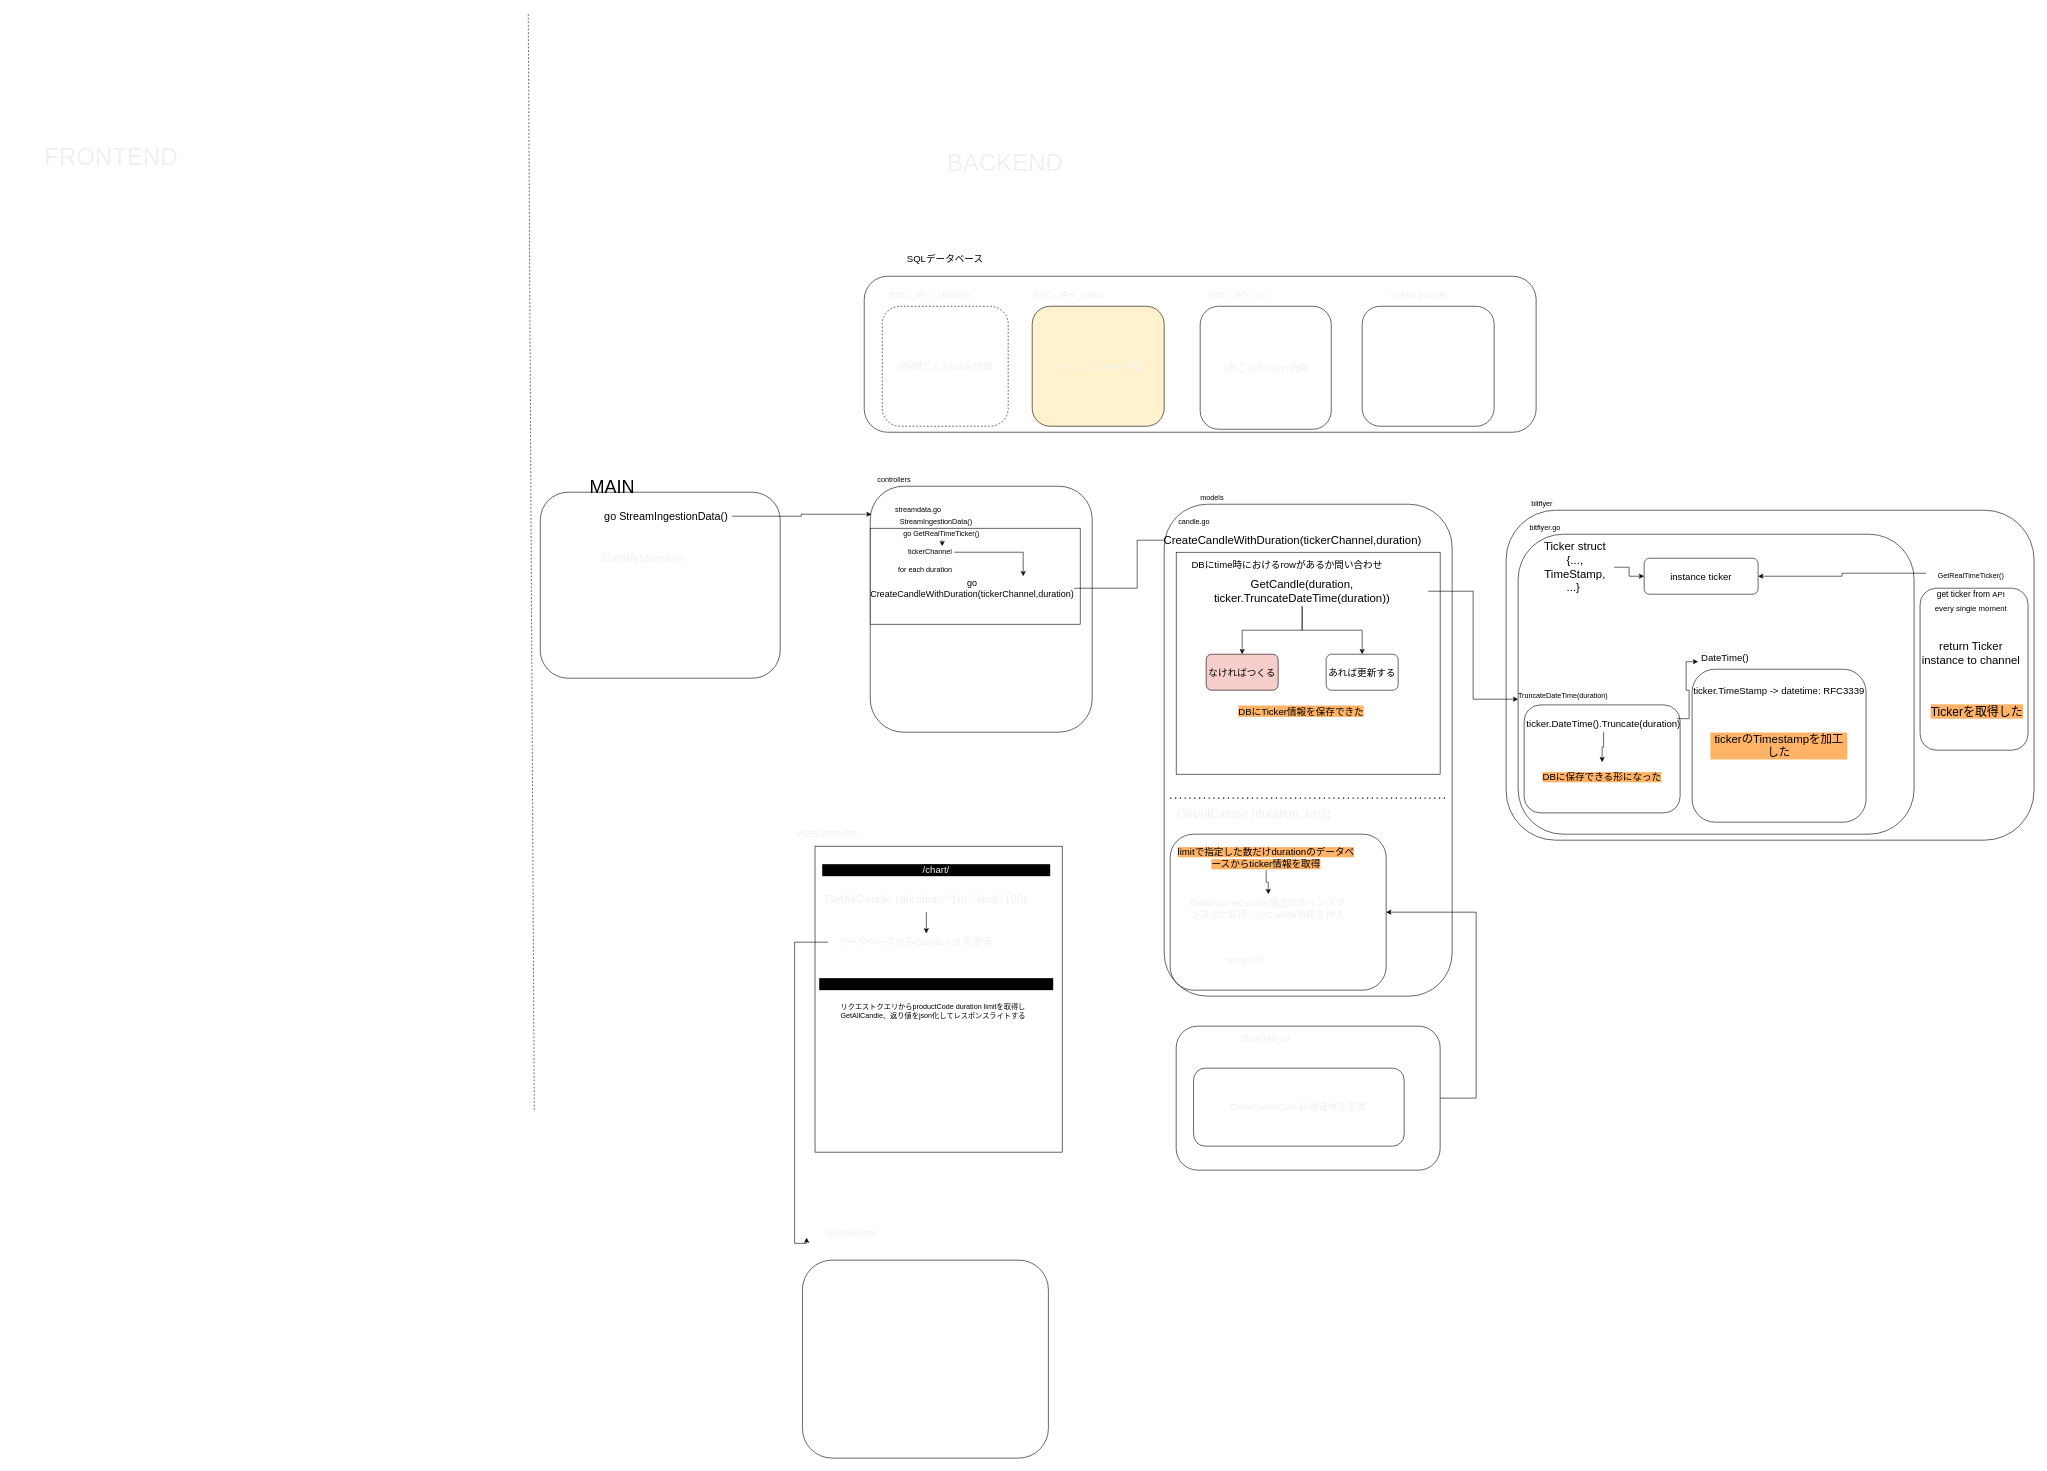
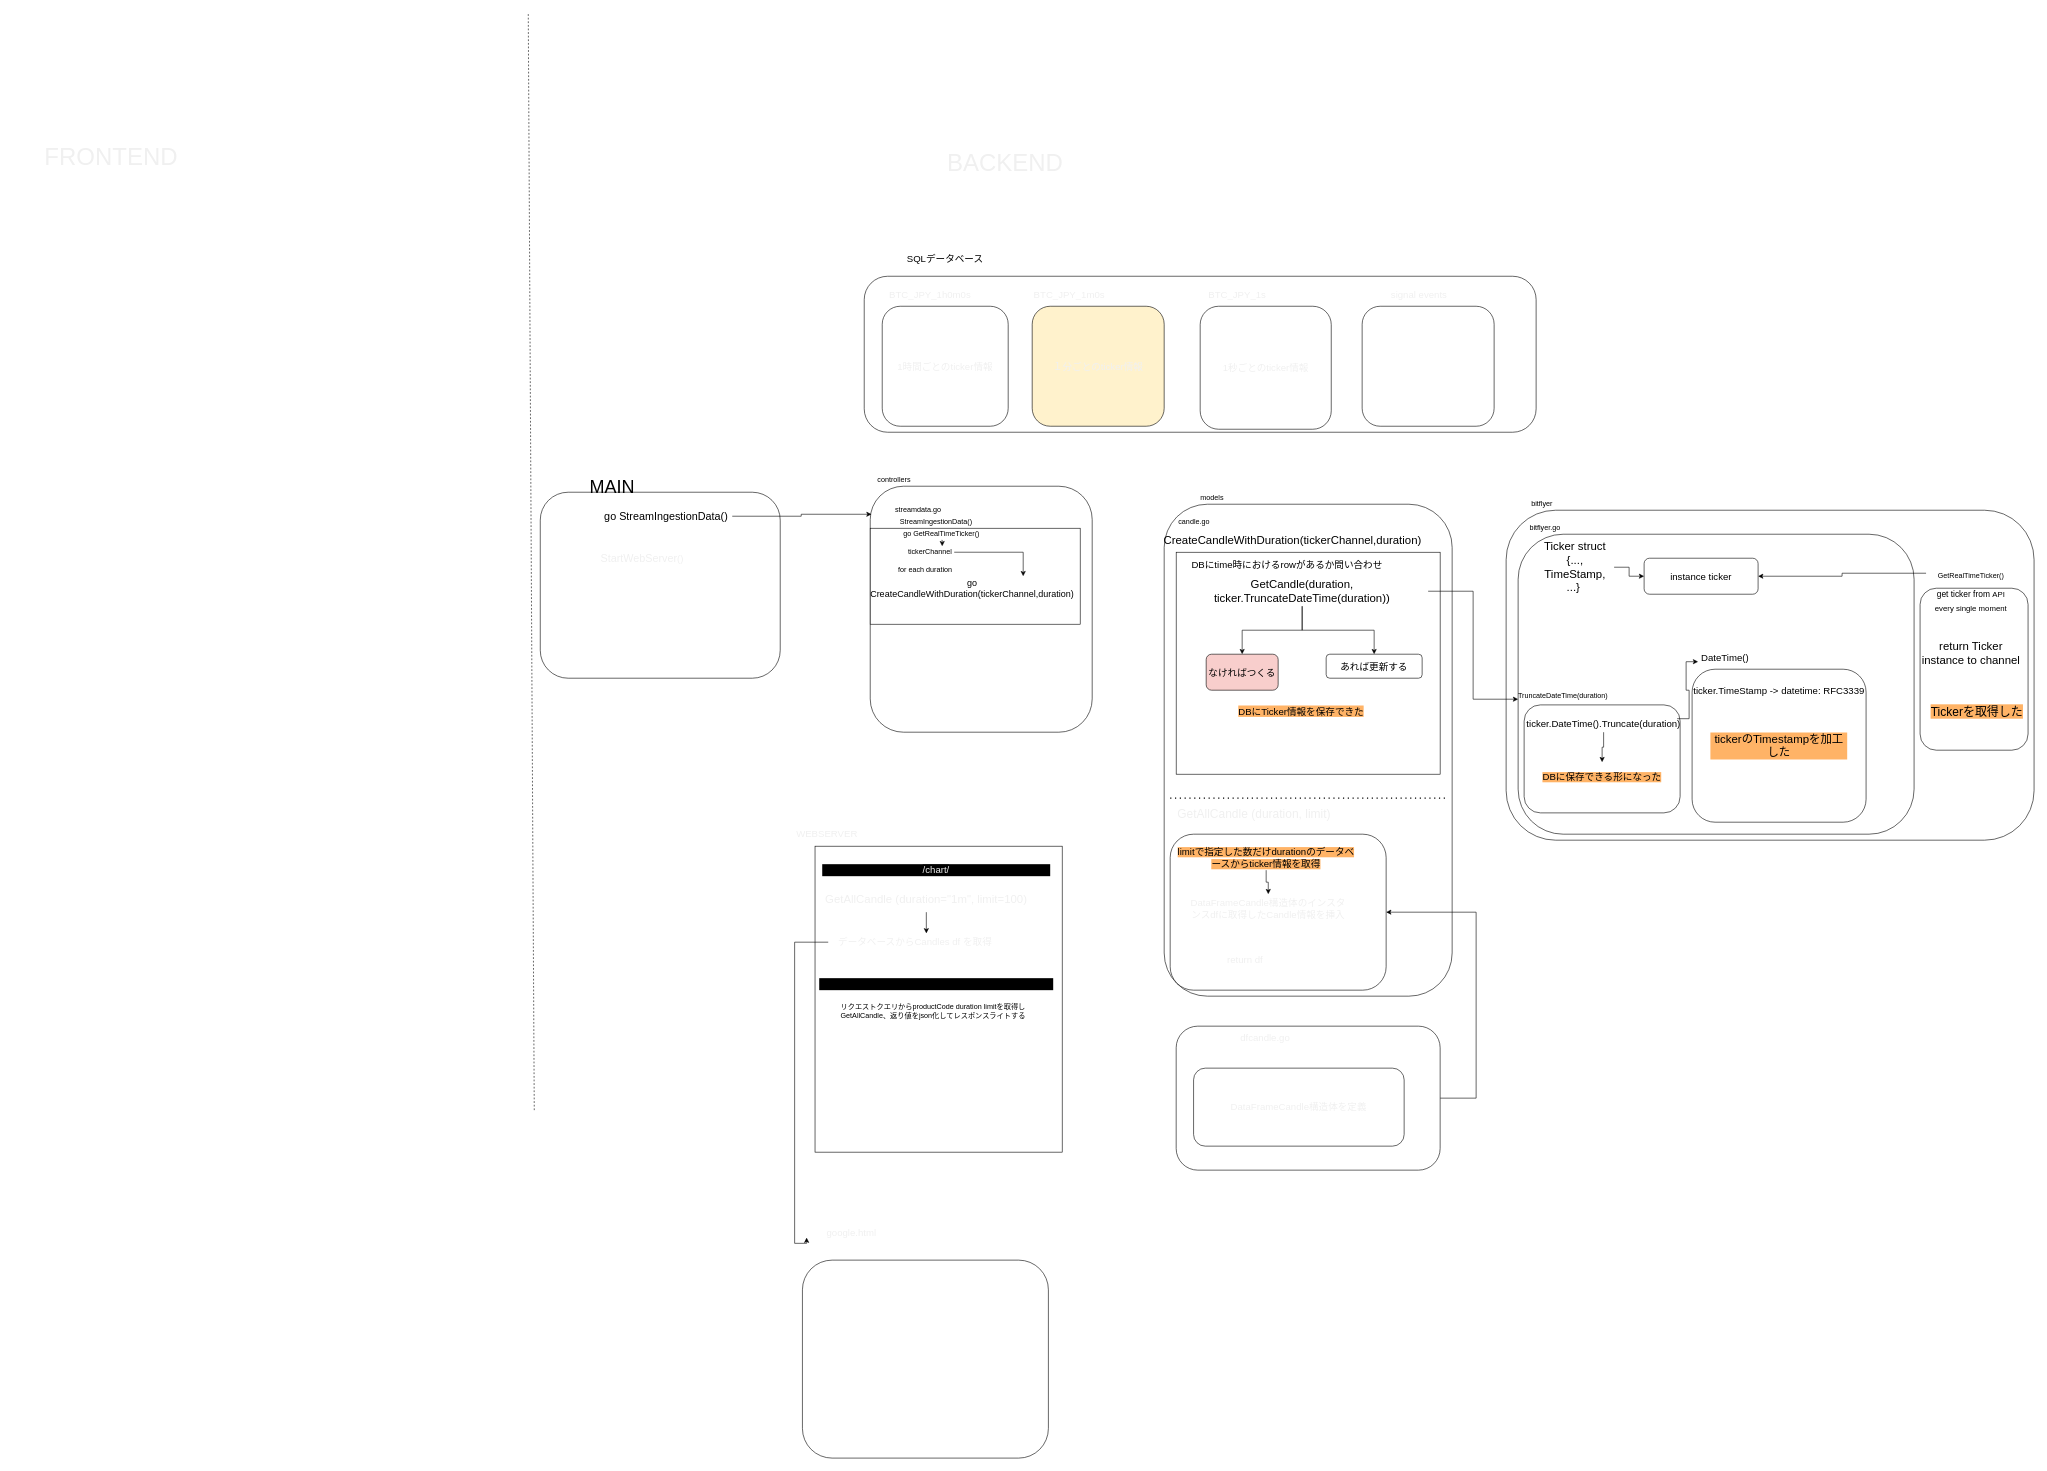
node "1時間ごとのticker情報": style dashed -> solid
edge "go CreateCandleWithDuration(tickerChannel,duration)" -> "CreateCandleWithDuration(tickerChannel,duration)": removed
node "あれば更新する": size 72x36 -> 96x24
